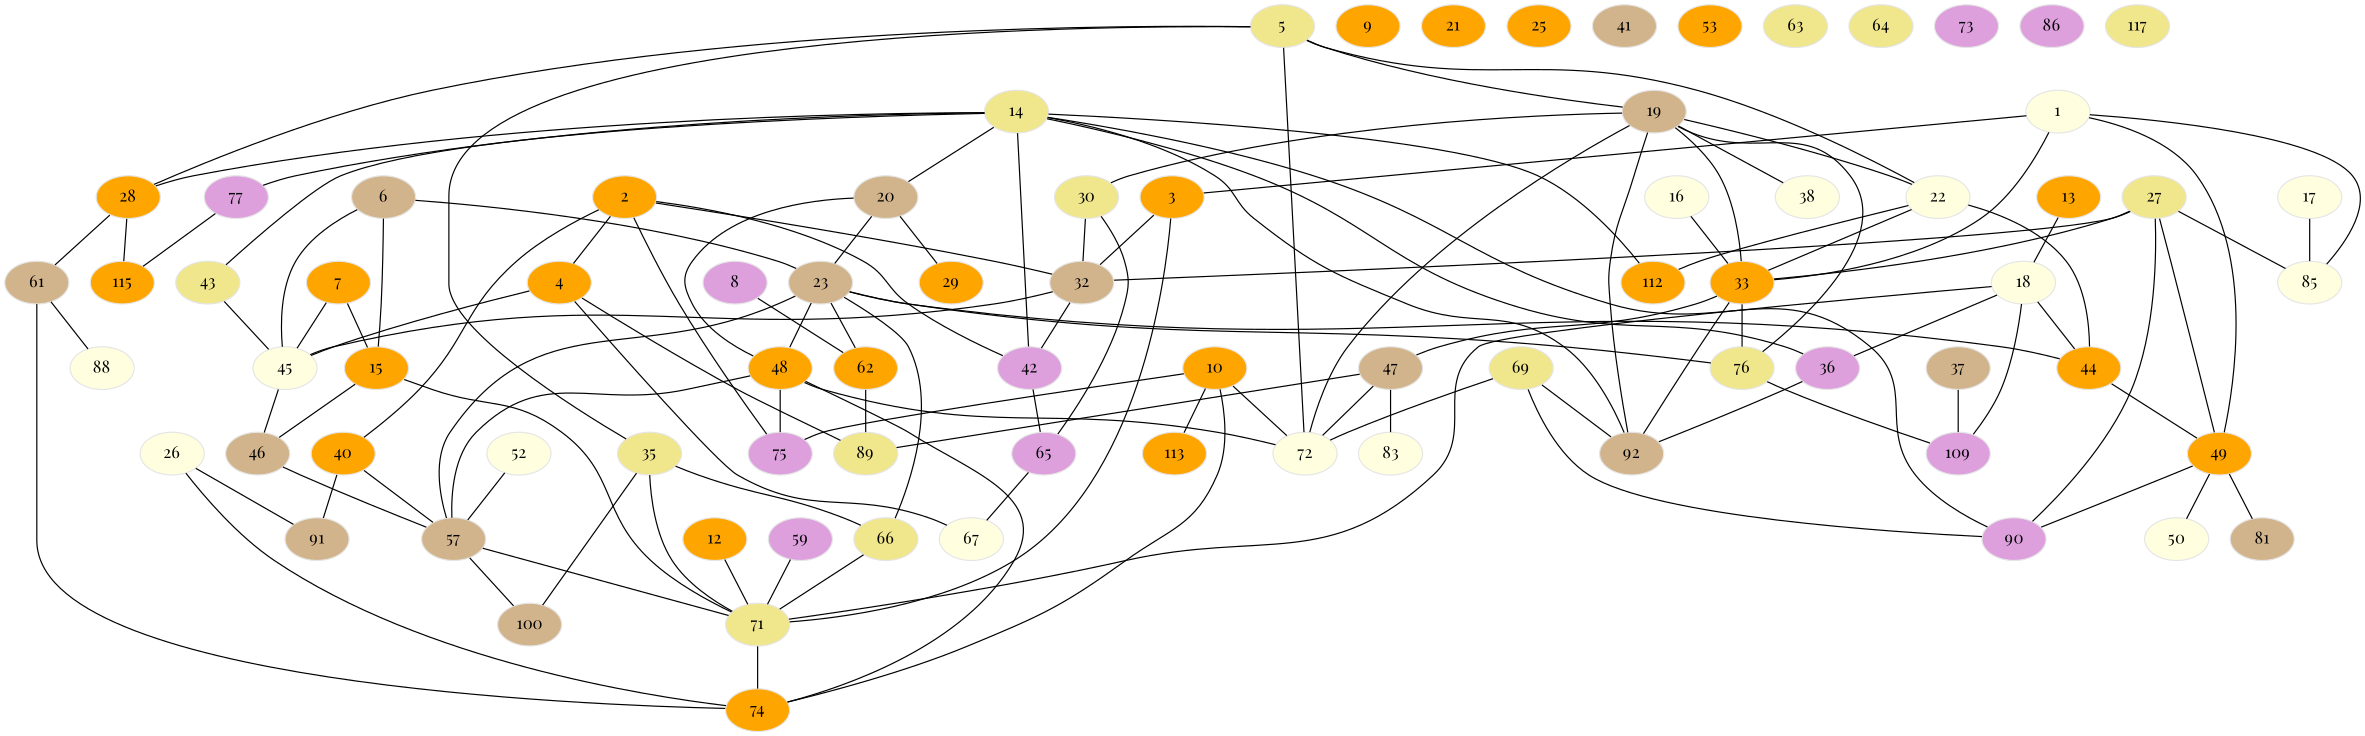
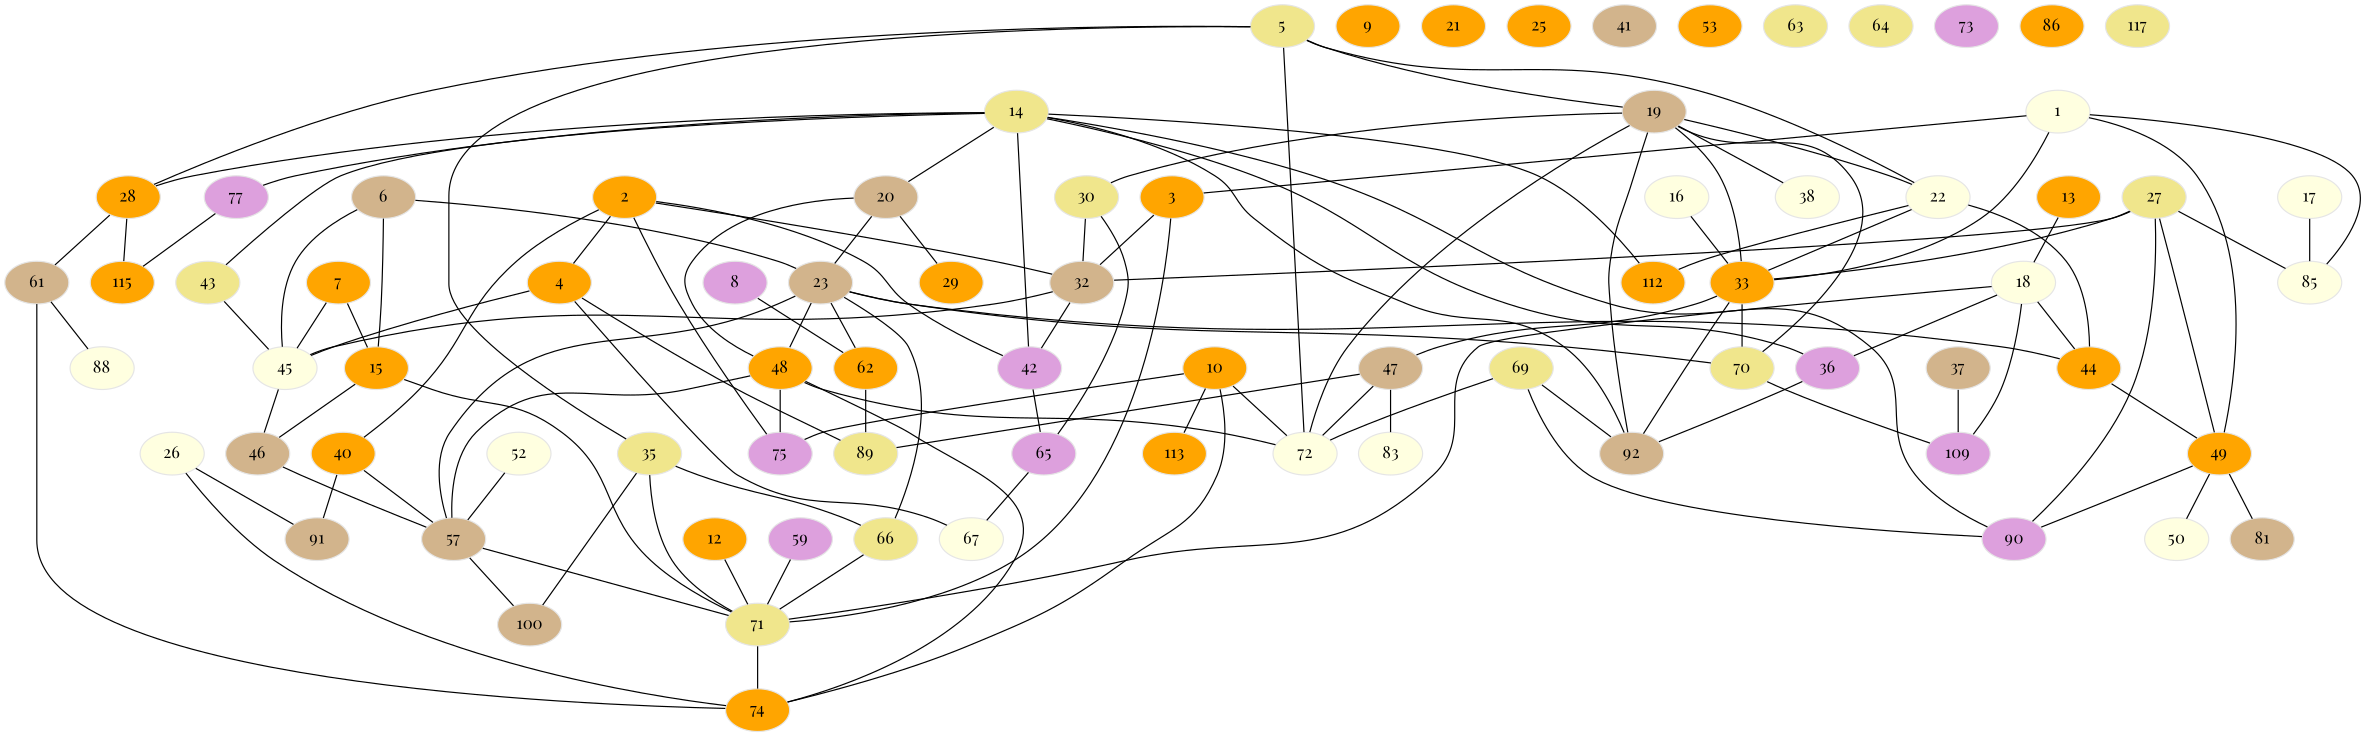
node "86": fillcolor plum -> orange
node "76": label "76" -> "70"
